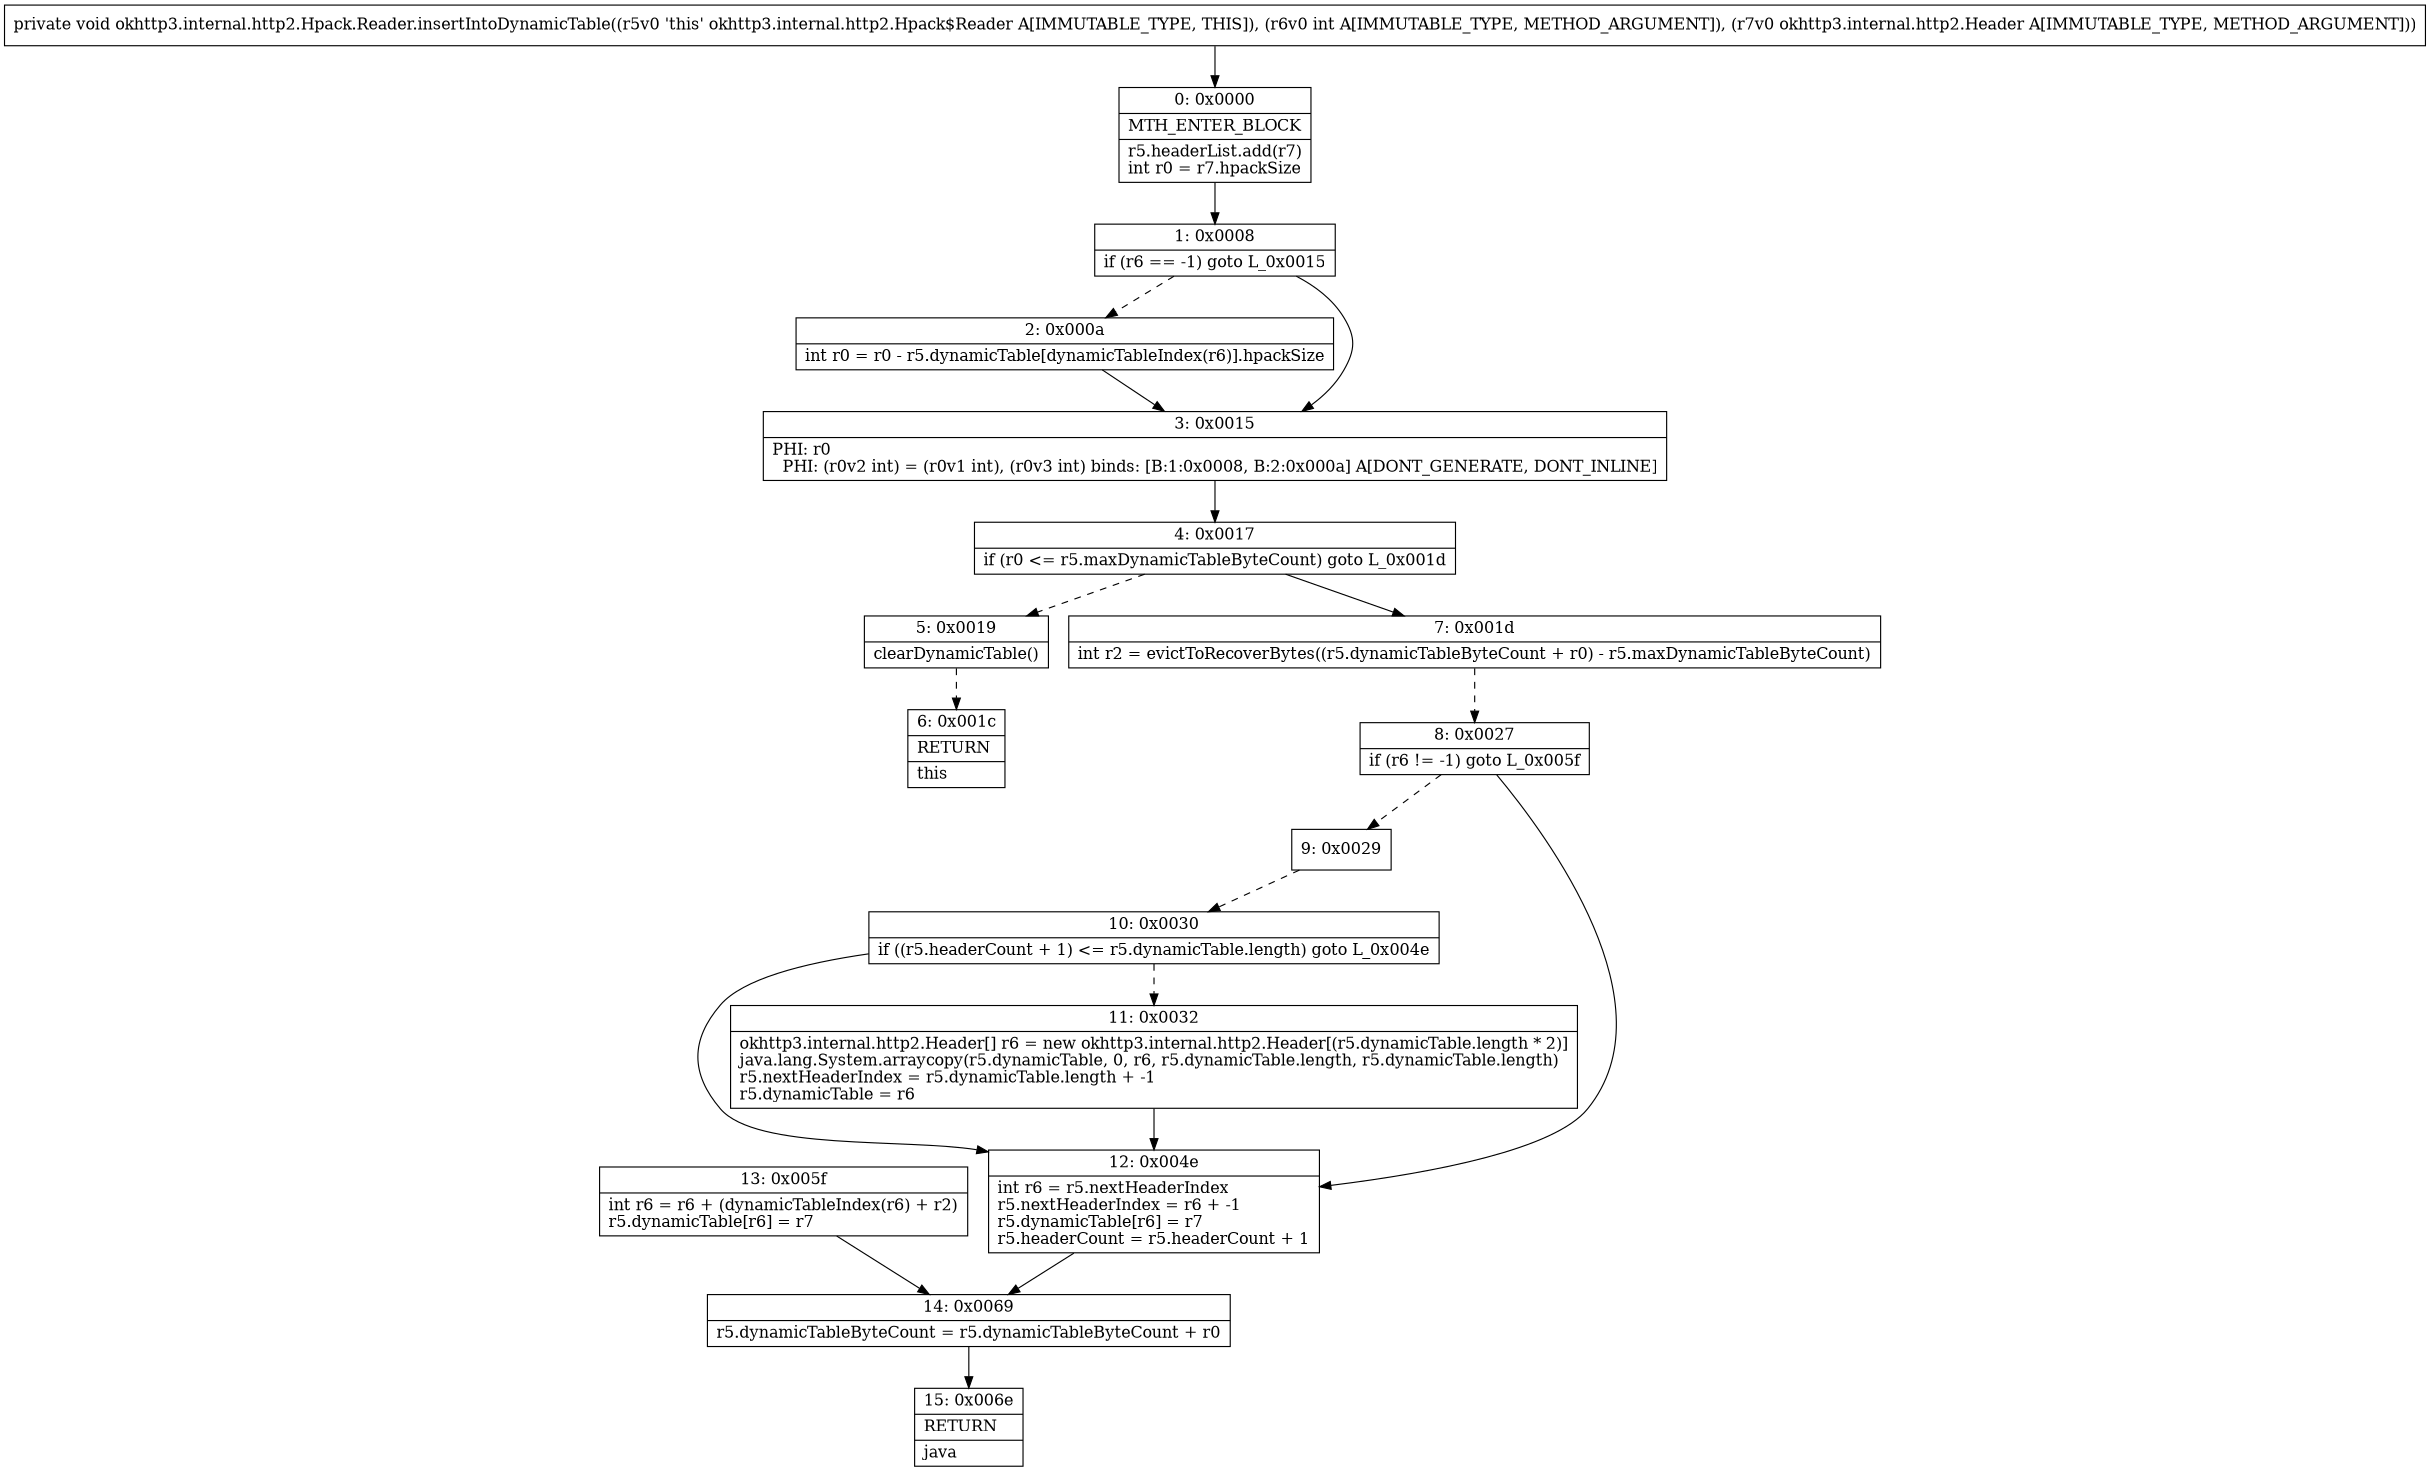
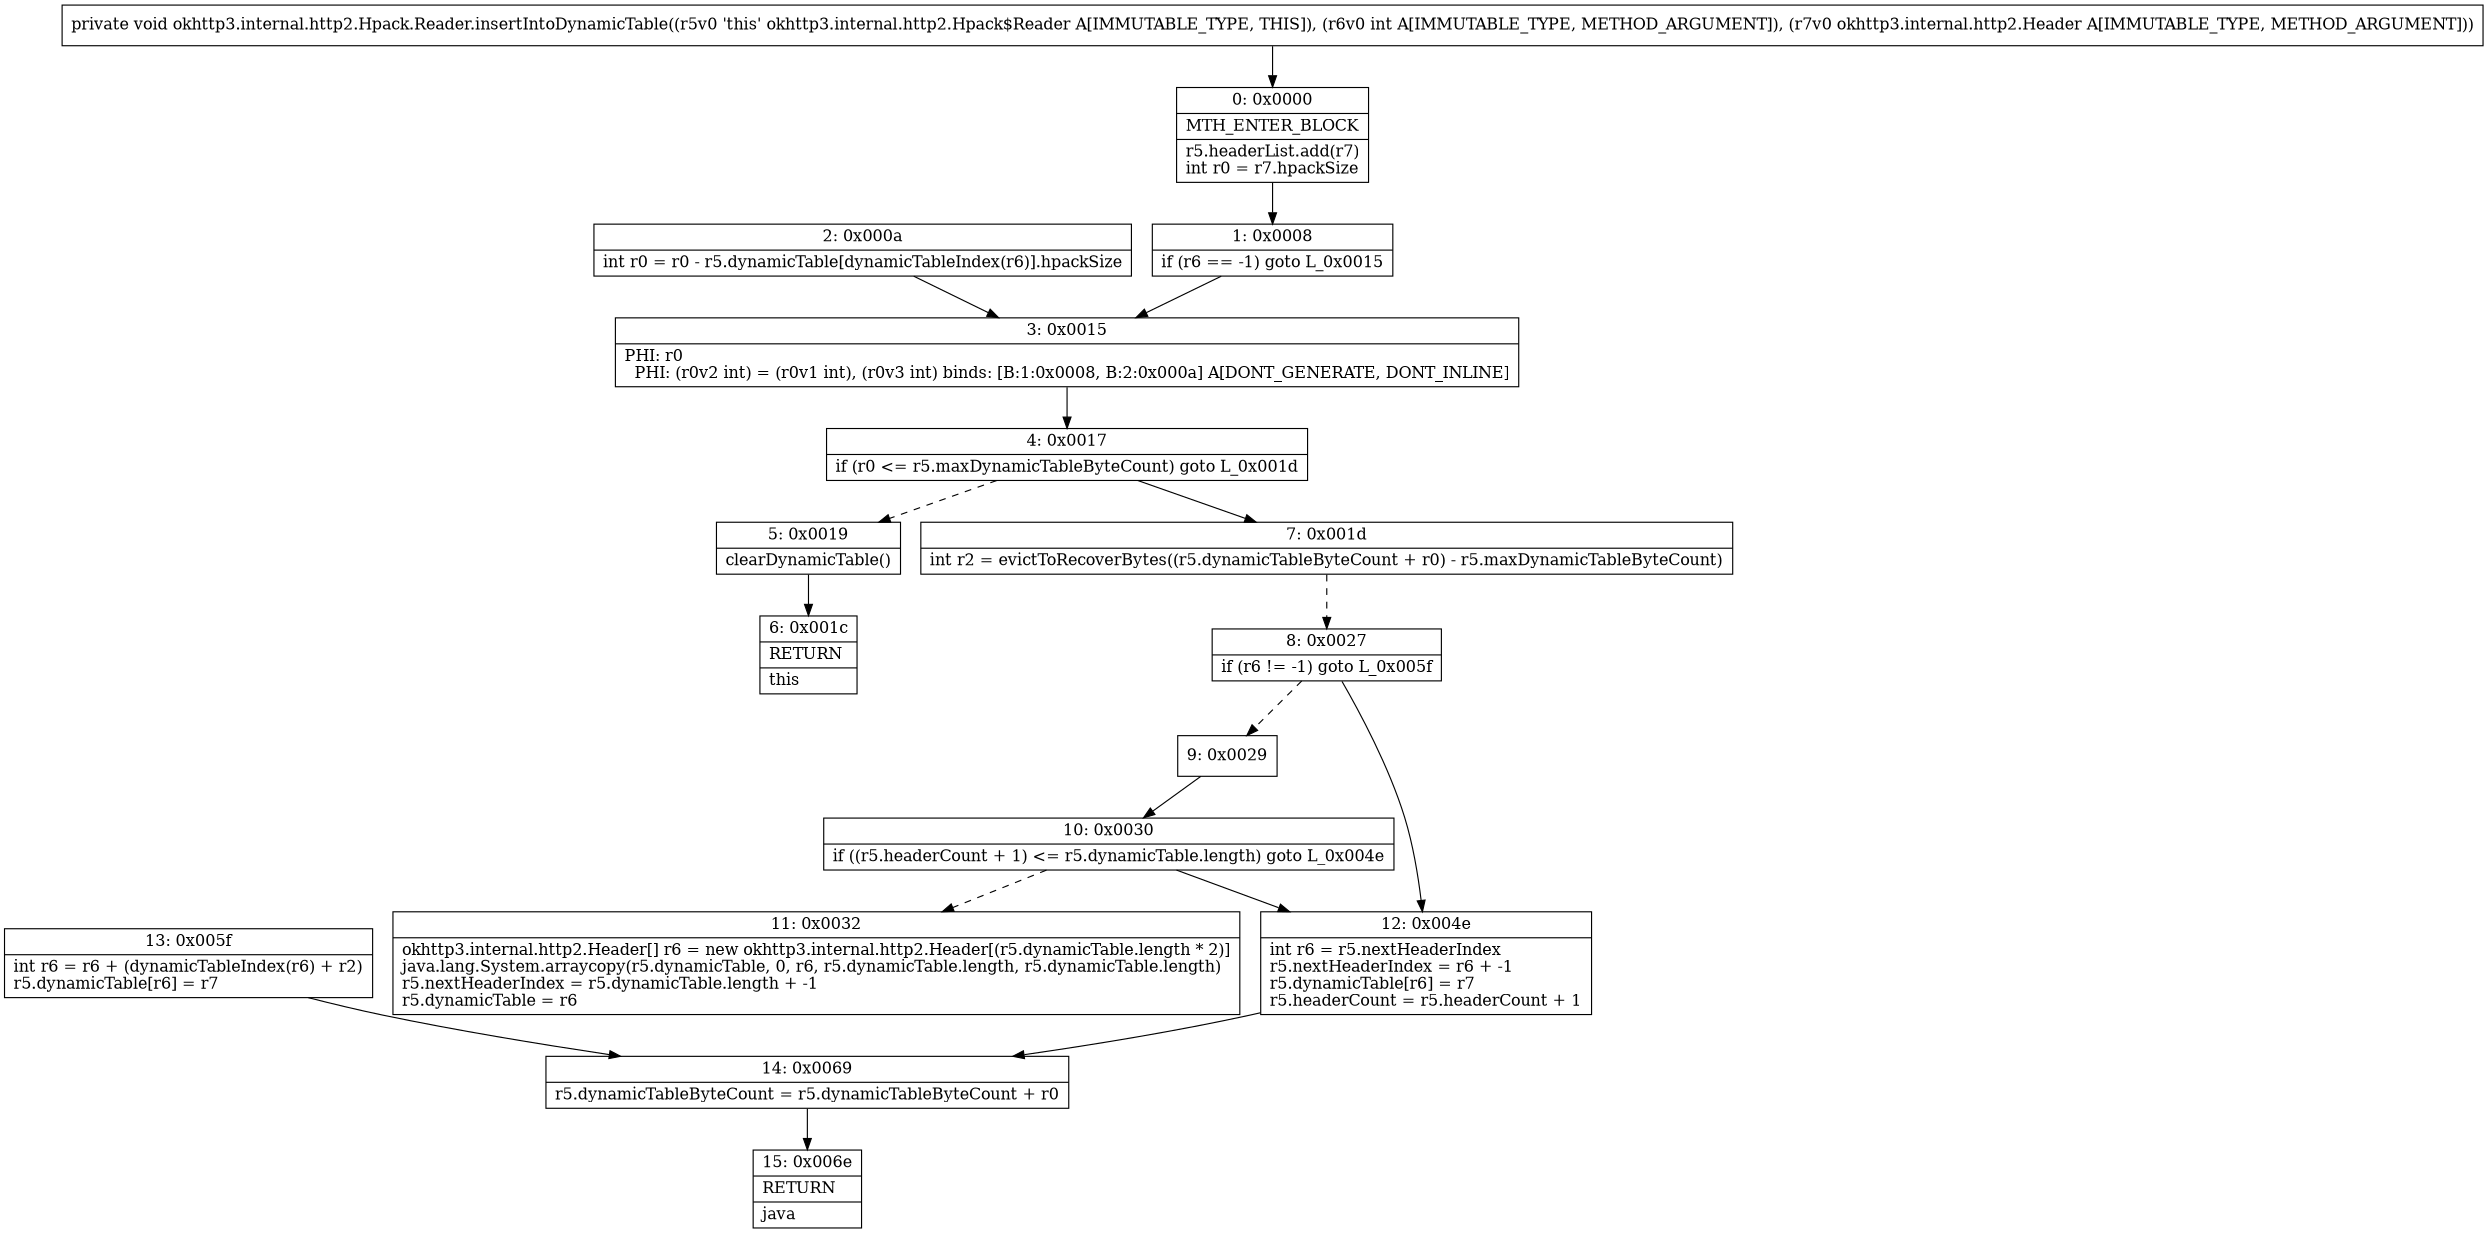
edge "1: 0x0008" -> "2: 0x000a": removed
edge "5: 0x0019" -> "6: 0x001c": style dashed -> solid
edge "9: 0x0029" -> "10: 0x0030": style dashed -> solid
edge "11: 0x0032" -> "12: 0x004e": removed
